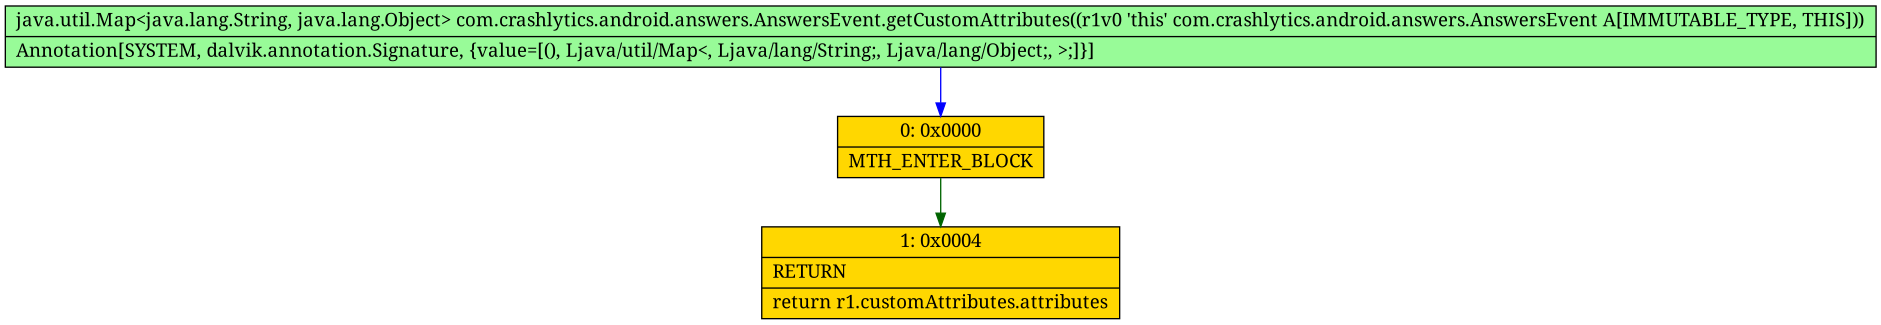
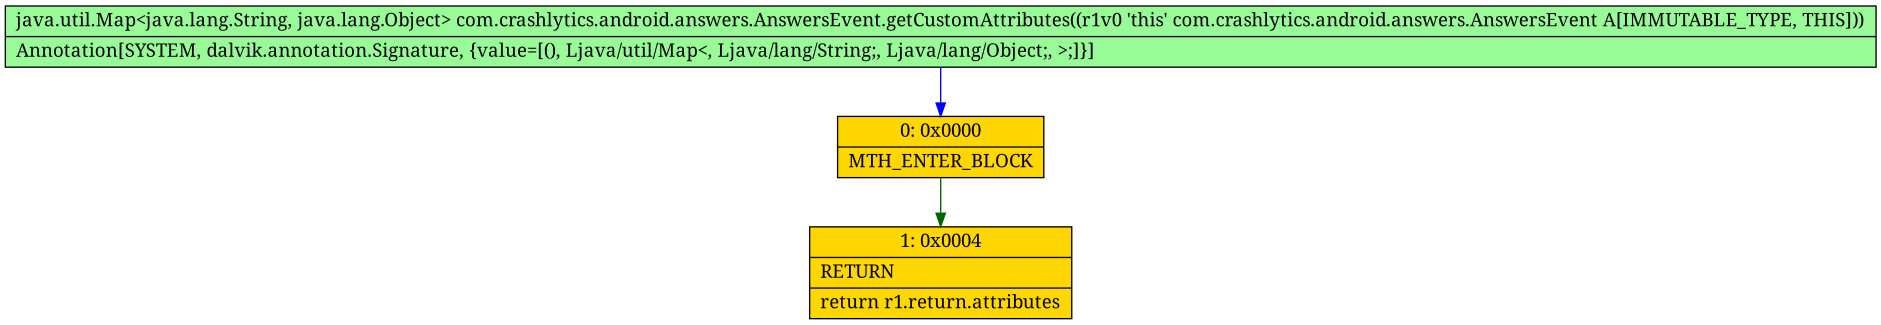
node "1: 0x0004": text "return r1.customAttributes.attributes" -> "return r1.return.attributes"
